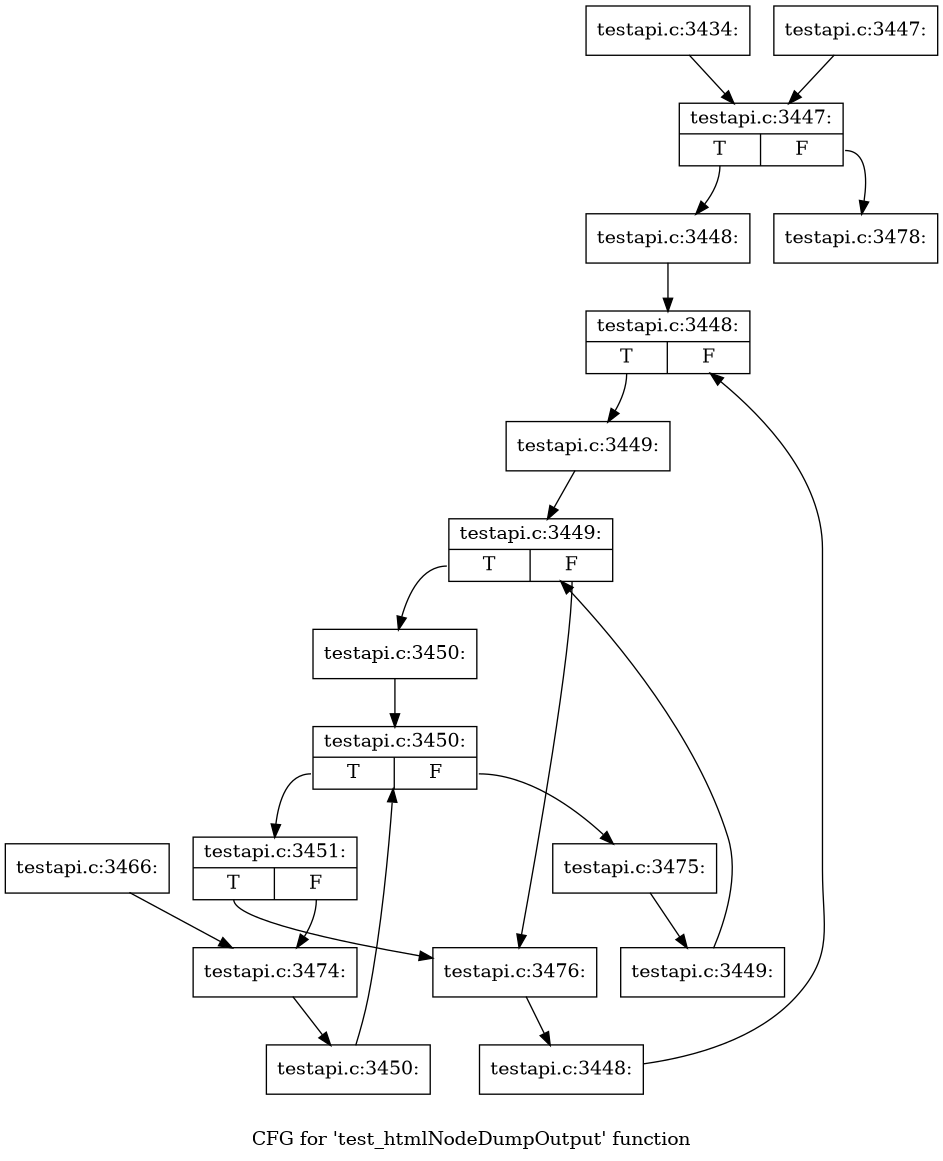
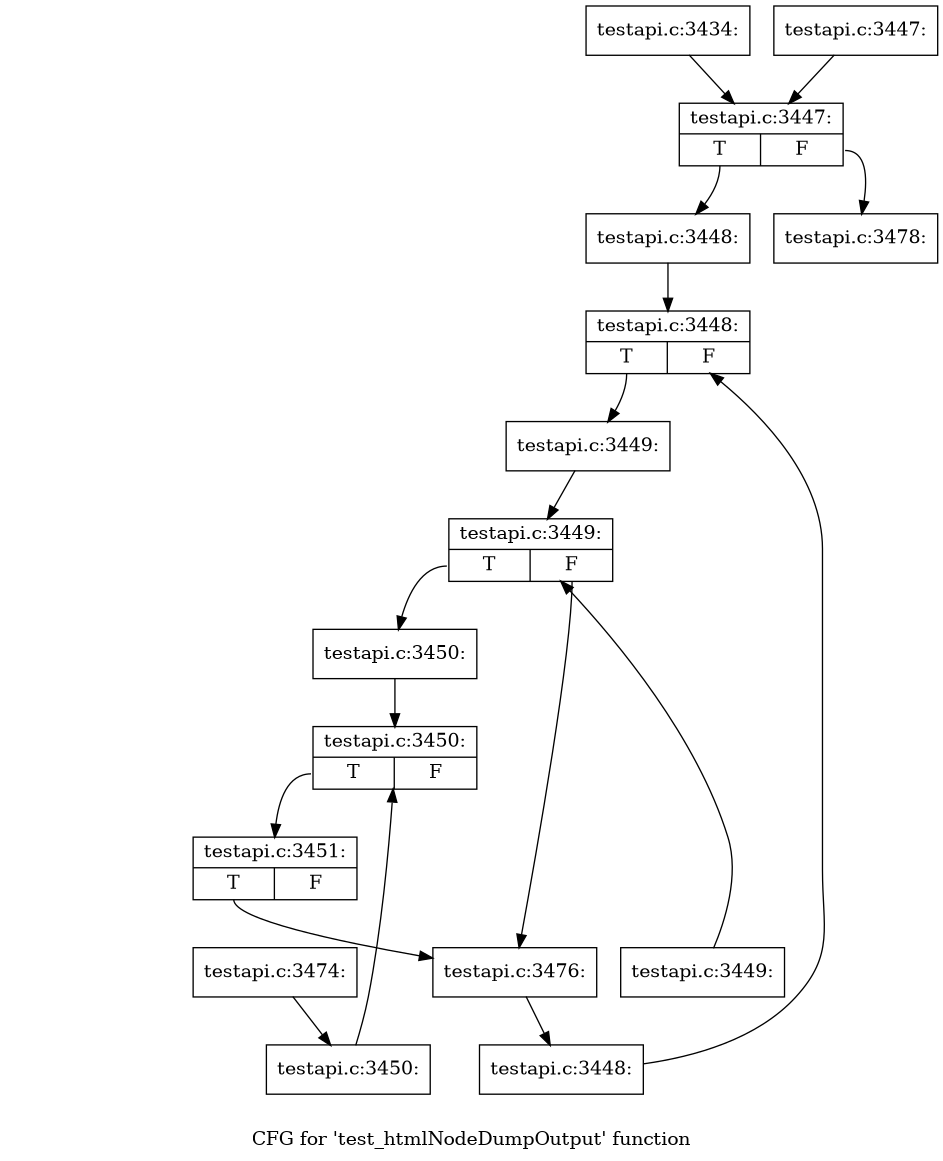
node "testapi.c:3466:": removed
node "testapi.c:3475:": removed
edge "testapi.c:3451:" -> "testapi.c:3474:": removed
